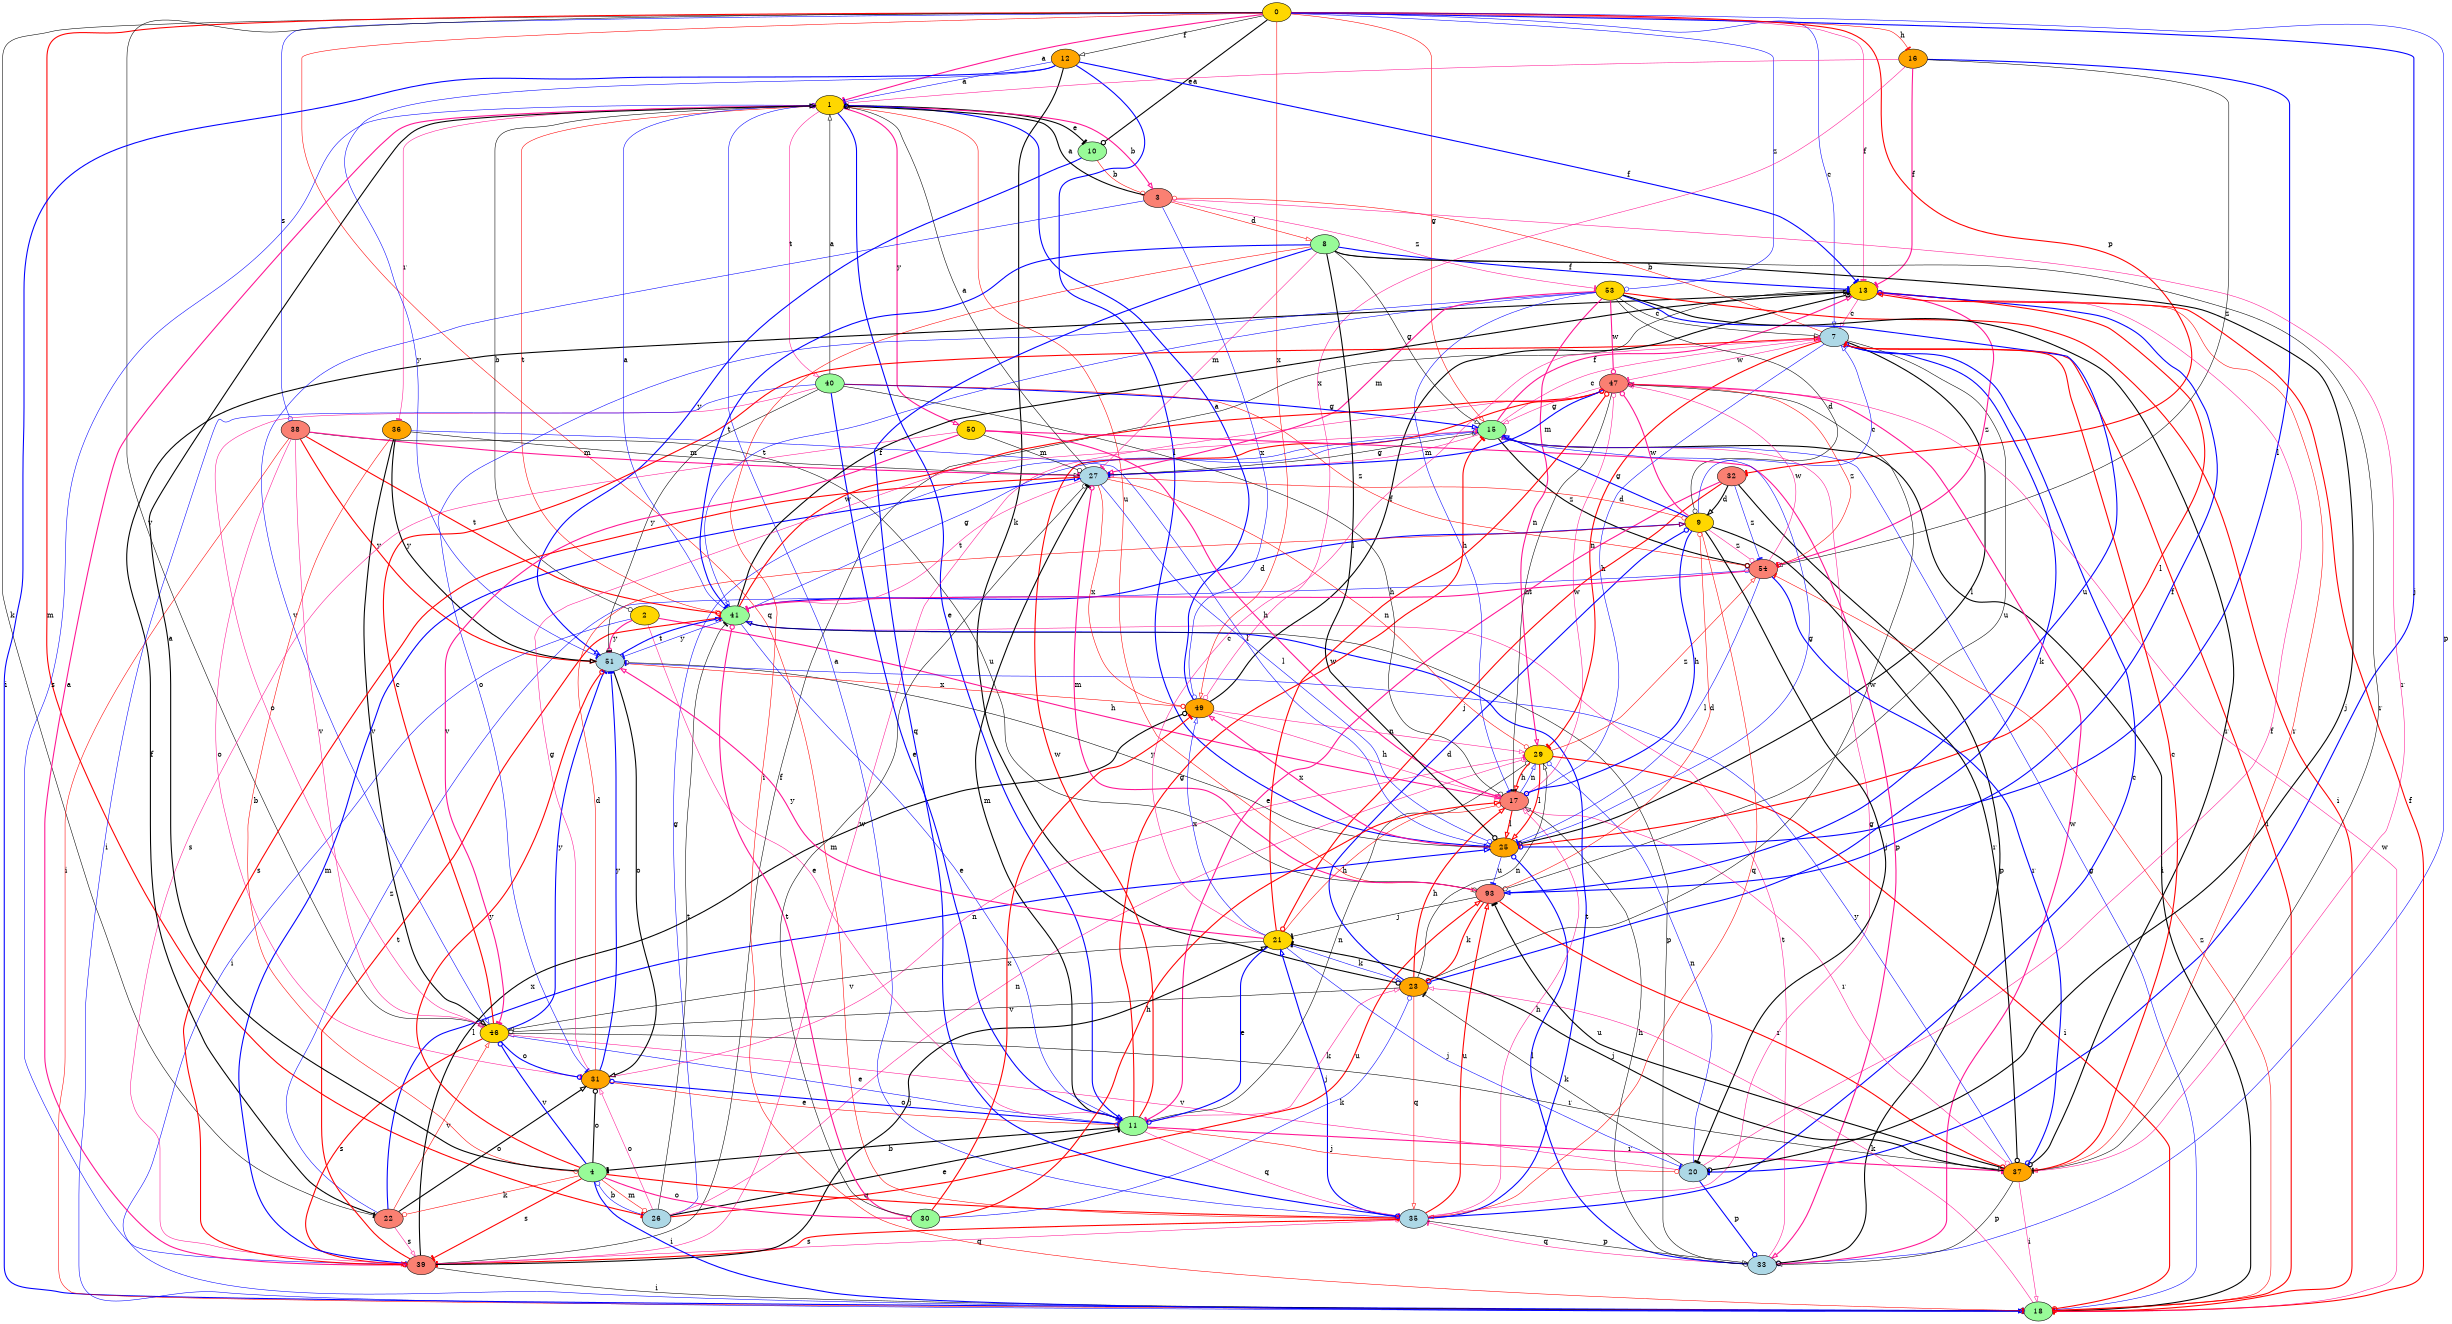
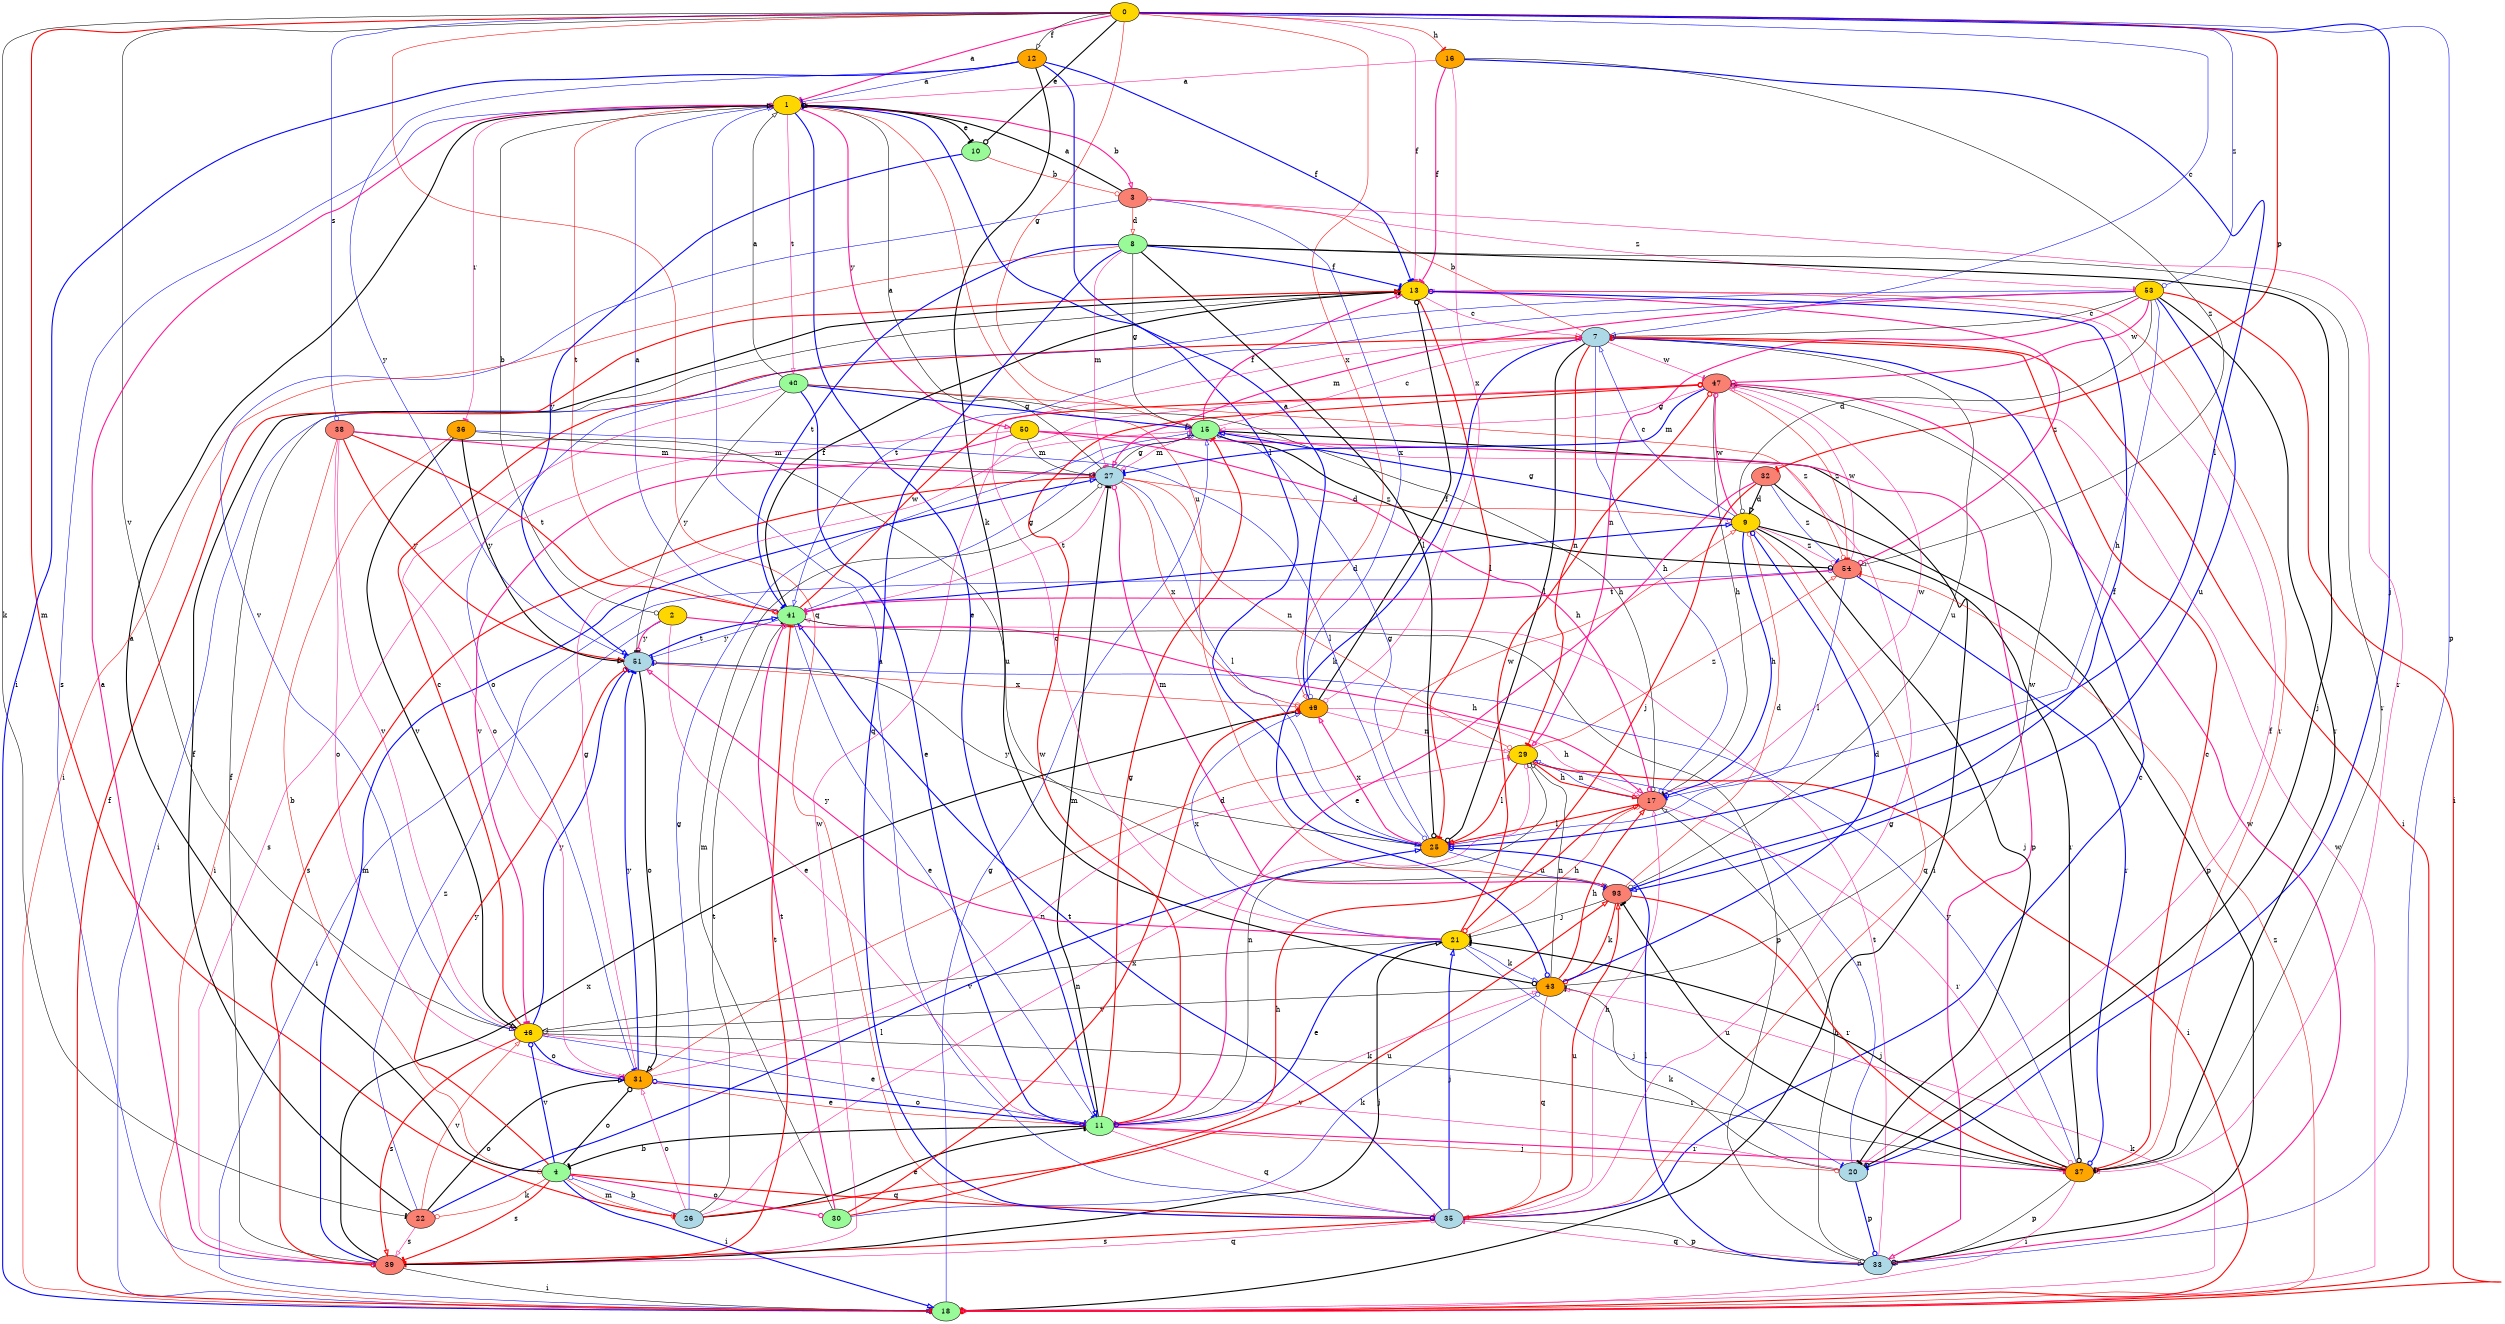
edge "40" -> "46": now "40" -> "31"
node "23": label "23" -> "43"
